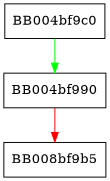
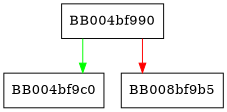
edge "BB004bf9c0" -> "BB004bf990": reversed
